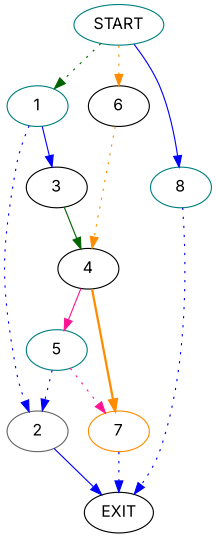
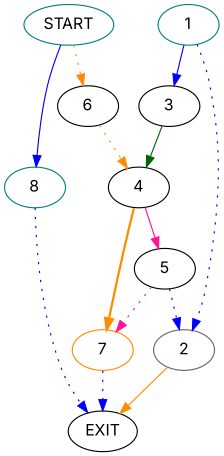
edge "START" -> "1": removed
node "5": color teal -> black
edge "2" -> "EXIT": color blue -> darkorange
